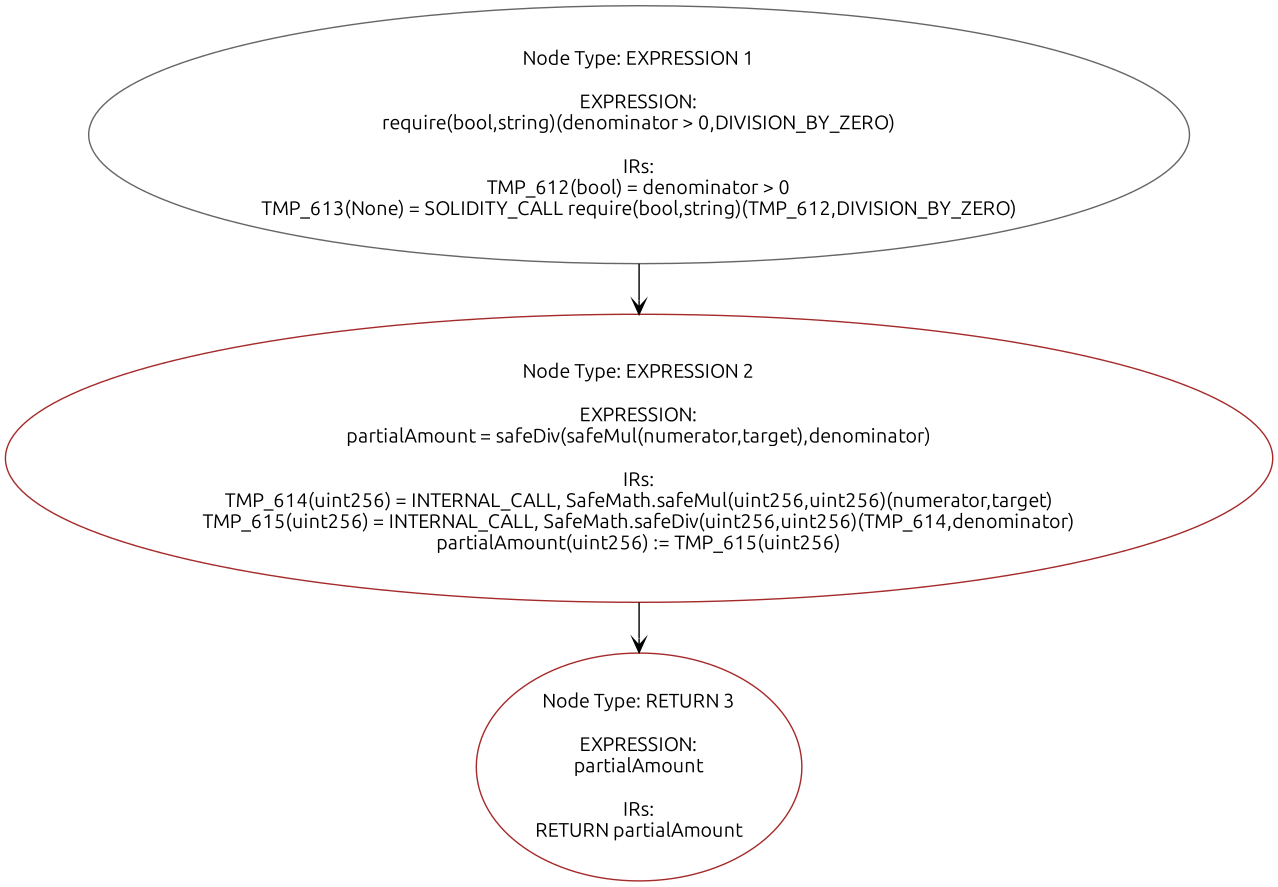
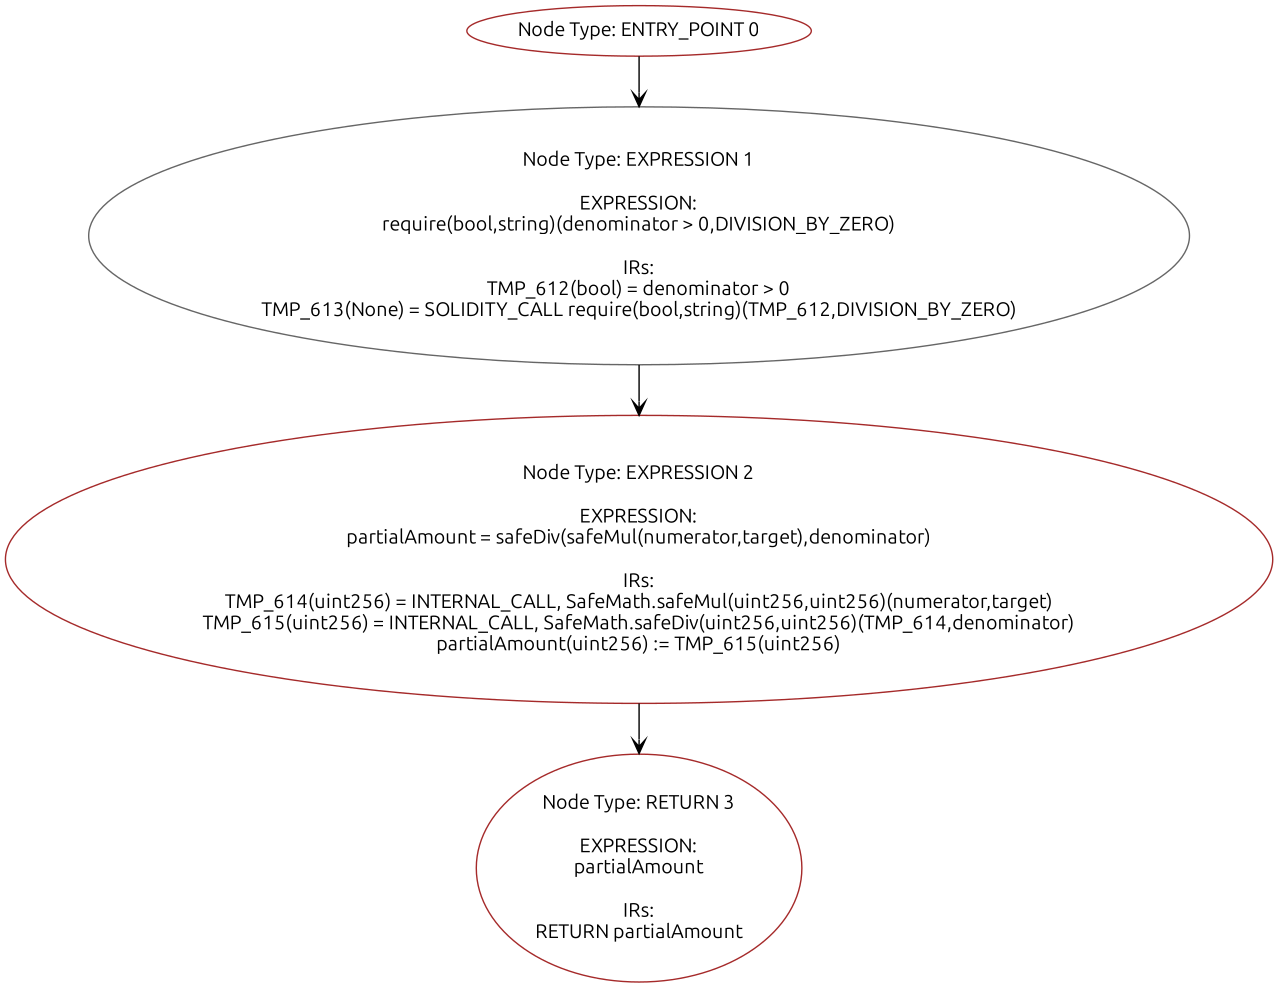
node "Node Type: ENTRY_POINT 0": added
